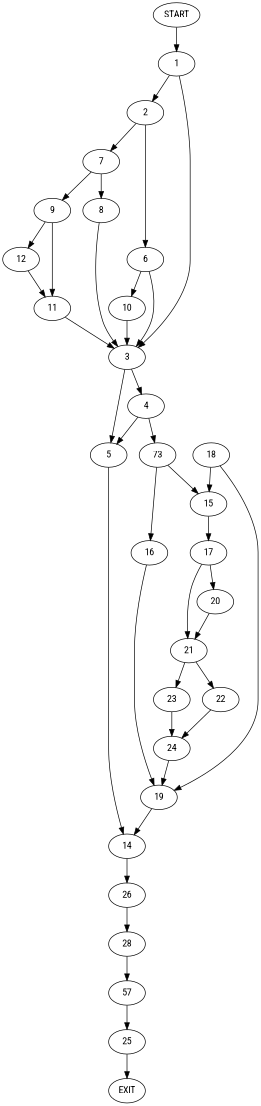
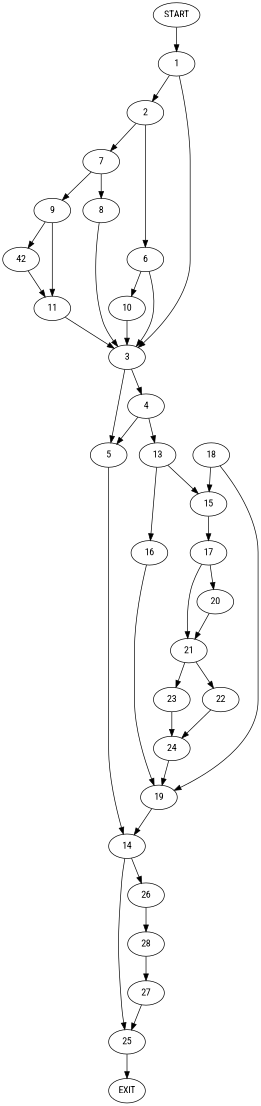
node "12": label "12" -> "42"
node "73": label "73" -> "13"
edge "14" -> "25": added
node "57": label "57" -> "27"
